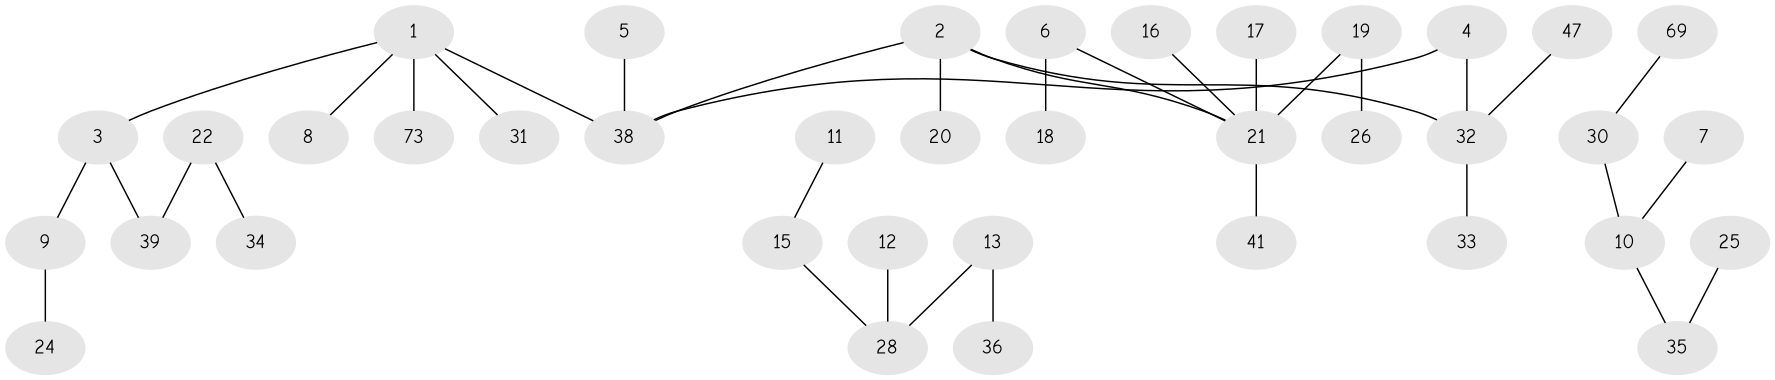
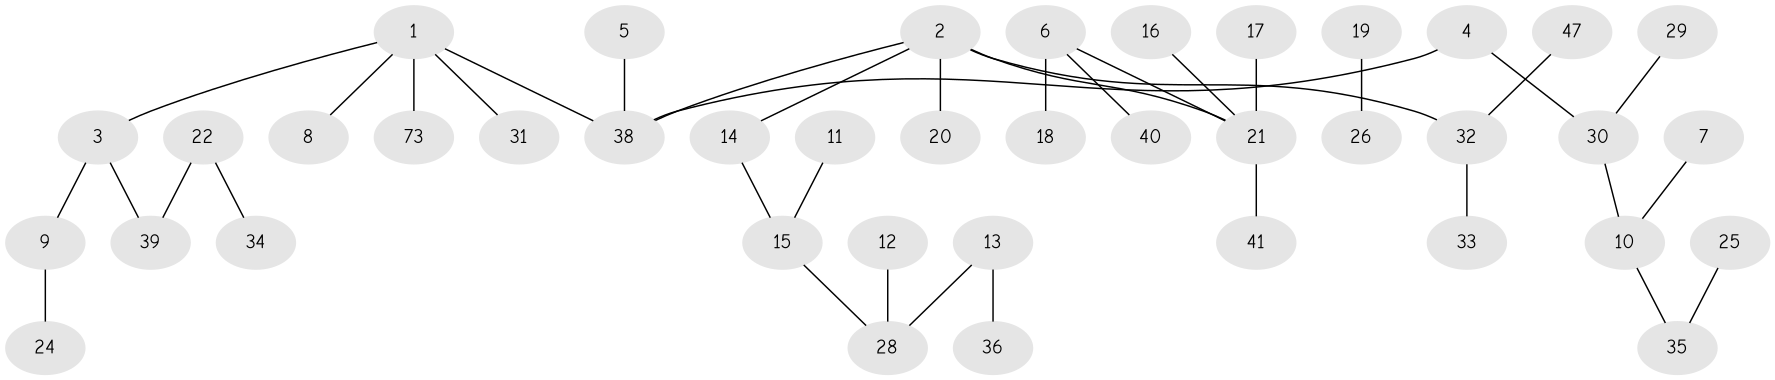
node "69": label "69" -> "29"
edge "4" -- "32": now "4" -- "30"
edge "19" -- "21": removed
node "14": added
node "40": added
